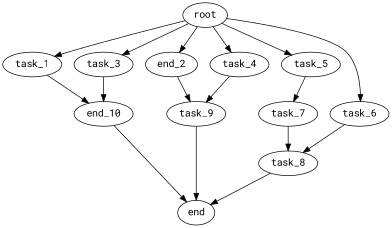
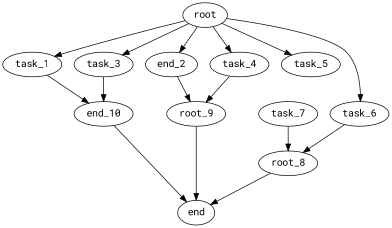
edge "task_5" -> "task_7": removed
node "task_9": label "task_9" -> "root_9"
node "task_8": label "task_8" -> "root_8"
